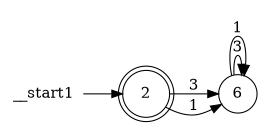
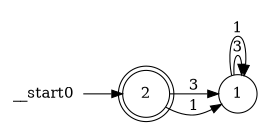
node "__start1": label "__start1" -> "__start0"
node "6": label "6" -> "1"
